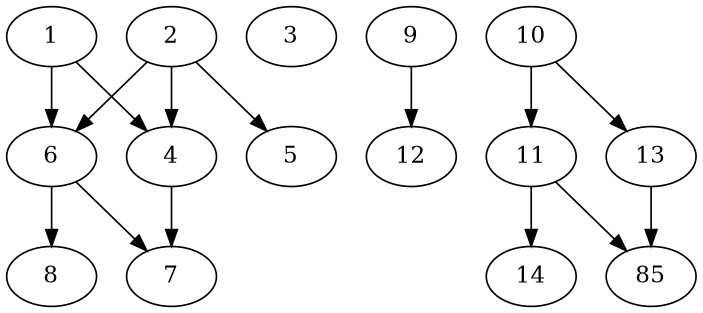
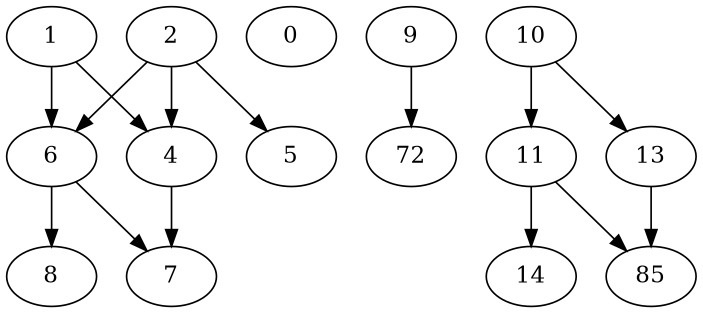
node "3": label "3" -> "0"
node "12": label "12" -> "72"
